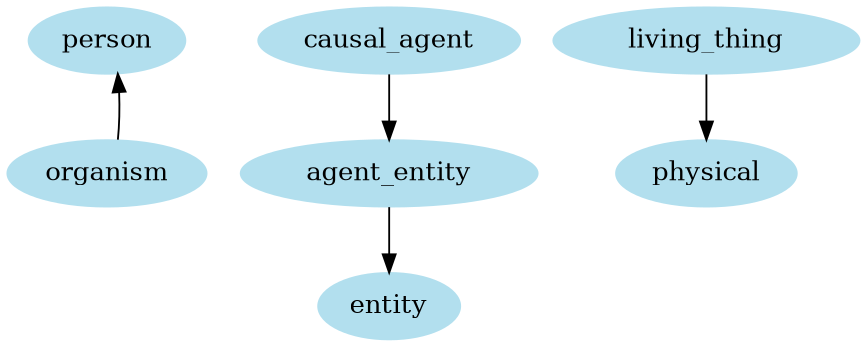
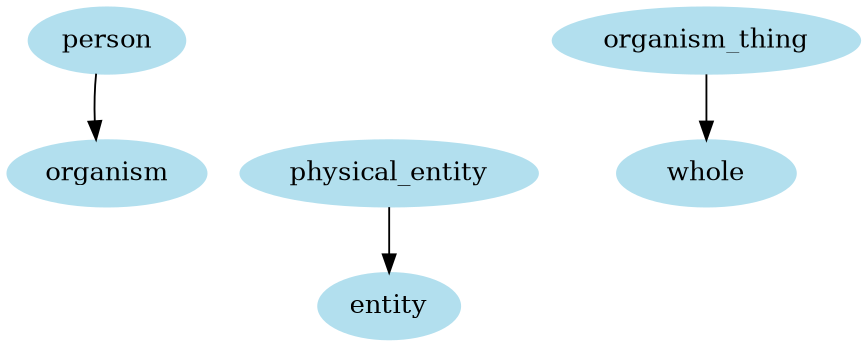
node "causal_agent": removed
node "living_thing": label "living_thing" -> "organism_thing"
edge "organism" -> "person": reversed
node "agent_entity": label "agent_entity" -> "physical_entity"
node "physical": label "physical" -> "whole"
